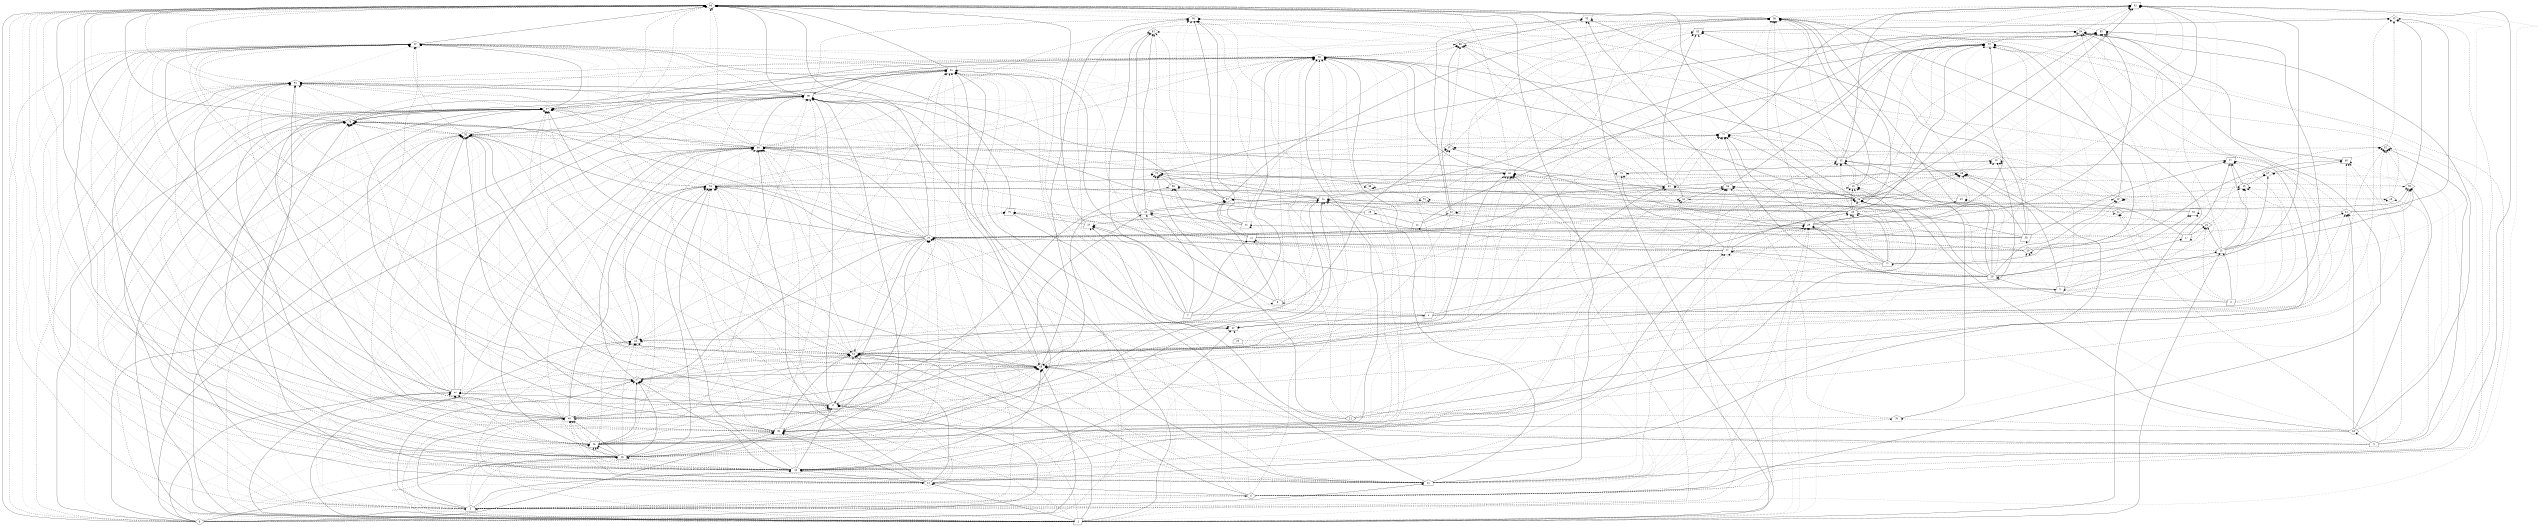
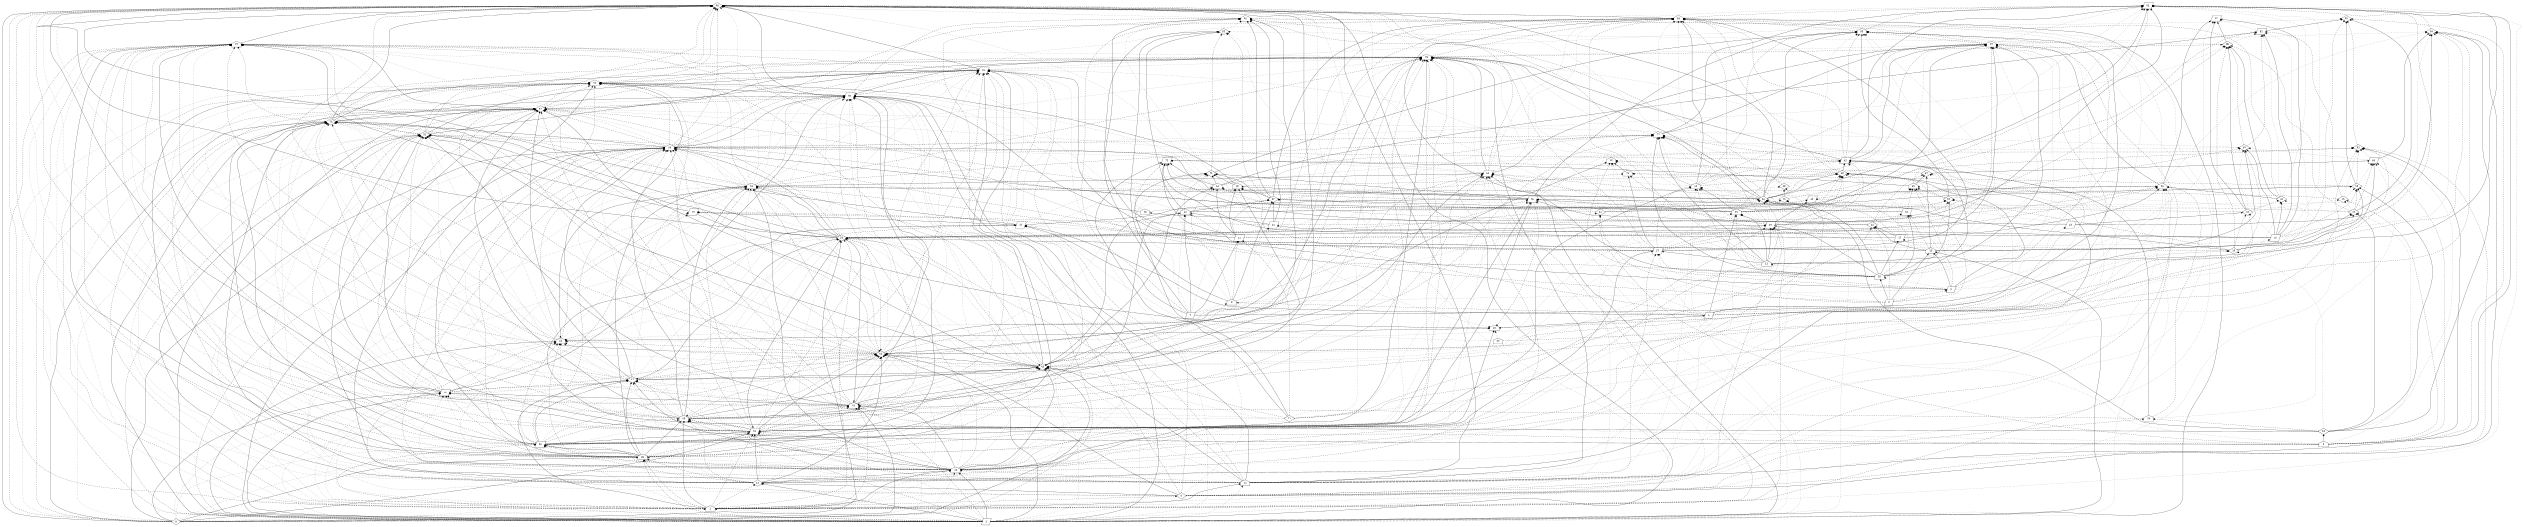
edge "21" -> "96": style dotted -> solid
edge "0" -> "90": now "0" -> "28"
edge "1" -> "16": added
